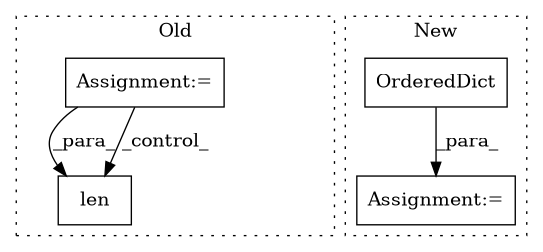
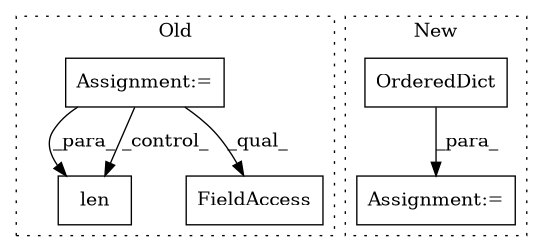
node "FieldAccess": added
